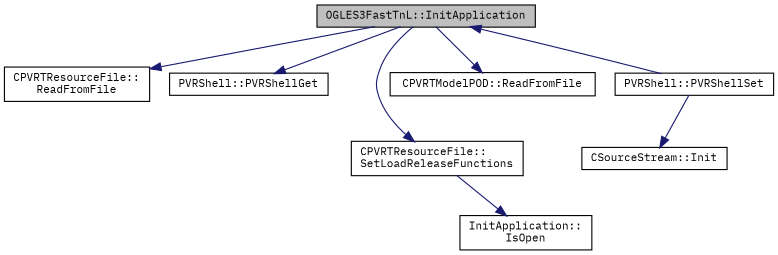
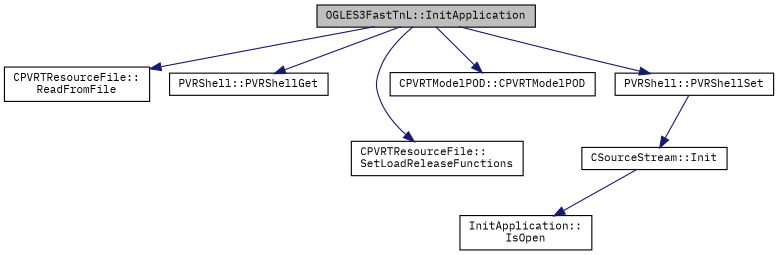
edge "PVRShell::PVRShellSet" -> "OGLES3FastTnL::InitApplication": reversed
node "CPVRTModelPOD::ReadFromFile": label "CPVRTModelPOD::ReadFromFile" -> "CPVRTModelPOD::CPVRTModelPOD"
edge "CPVRTResourceFile:: SetLoadReleaseFunctions" -> "InitApplication:: IsOpen": now "CSourceStream::Init" -> "InitApplication:: IsOpen"
